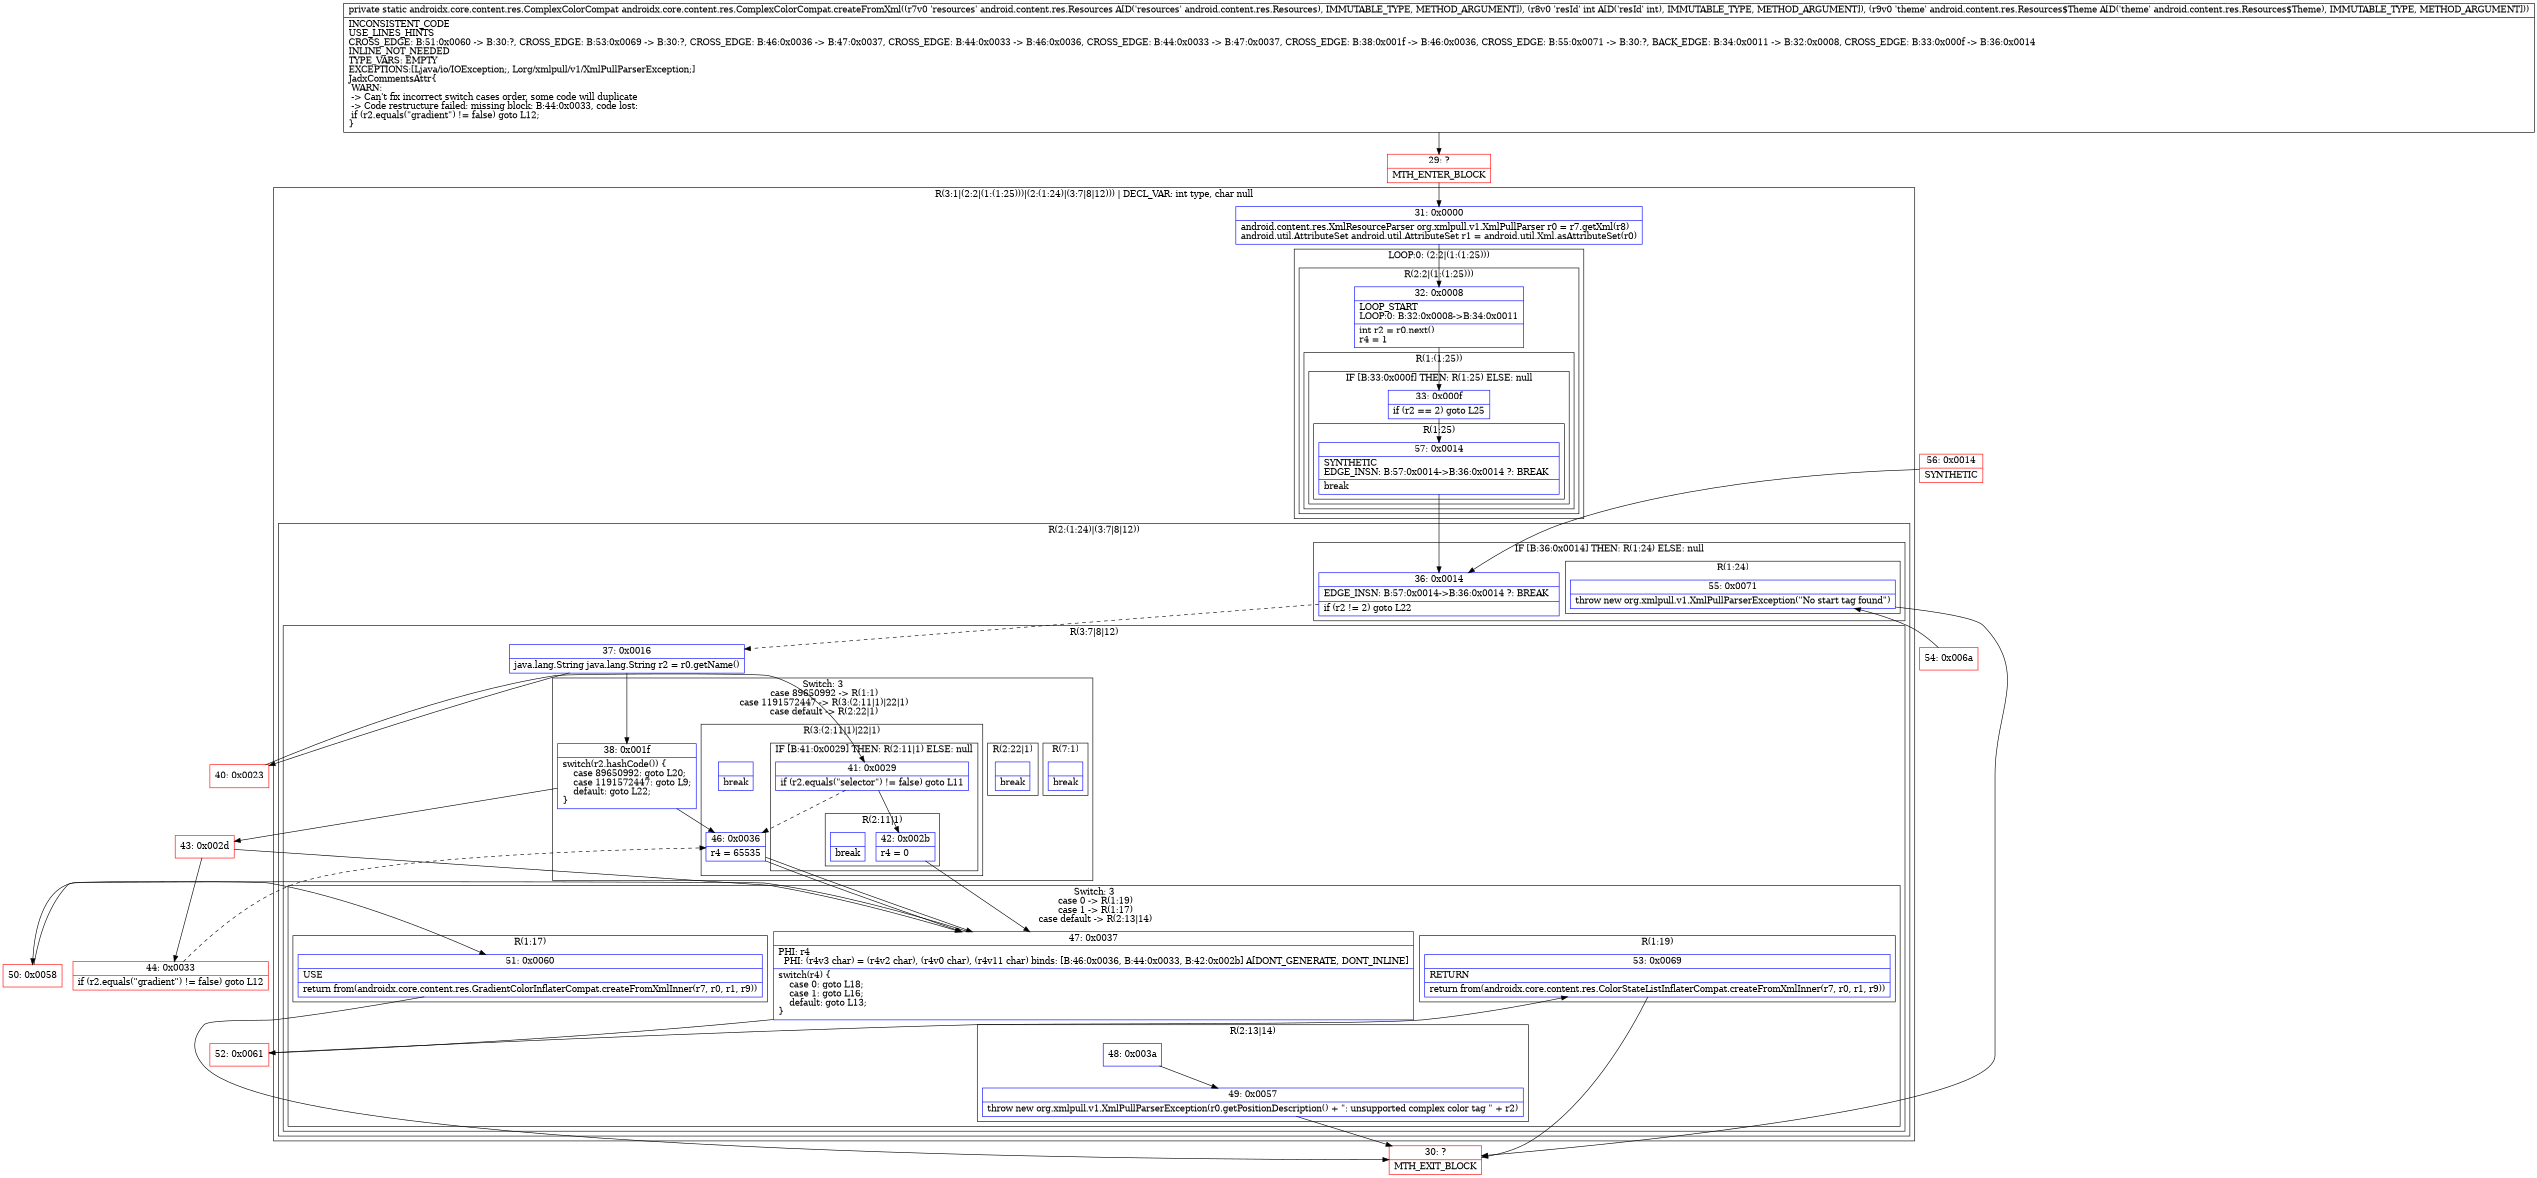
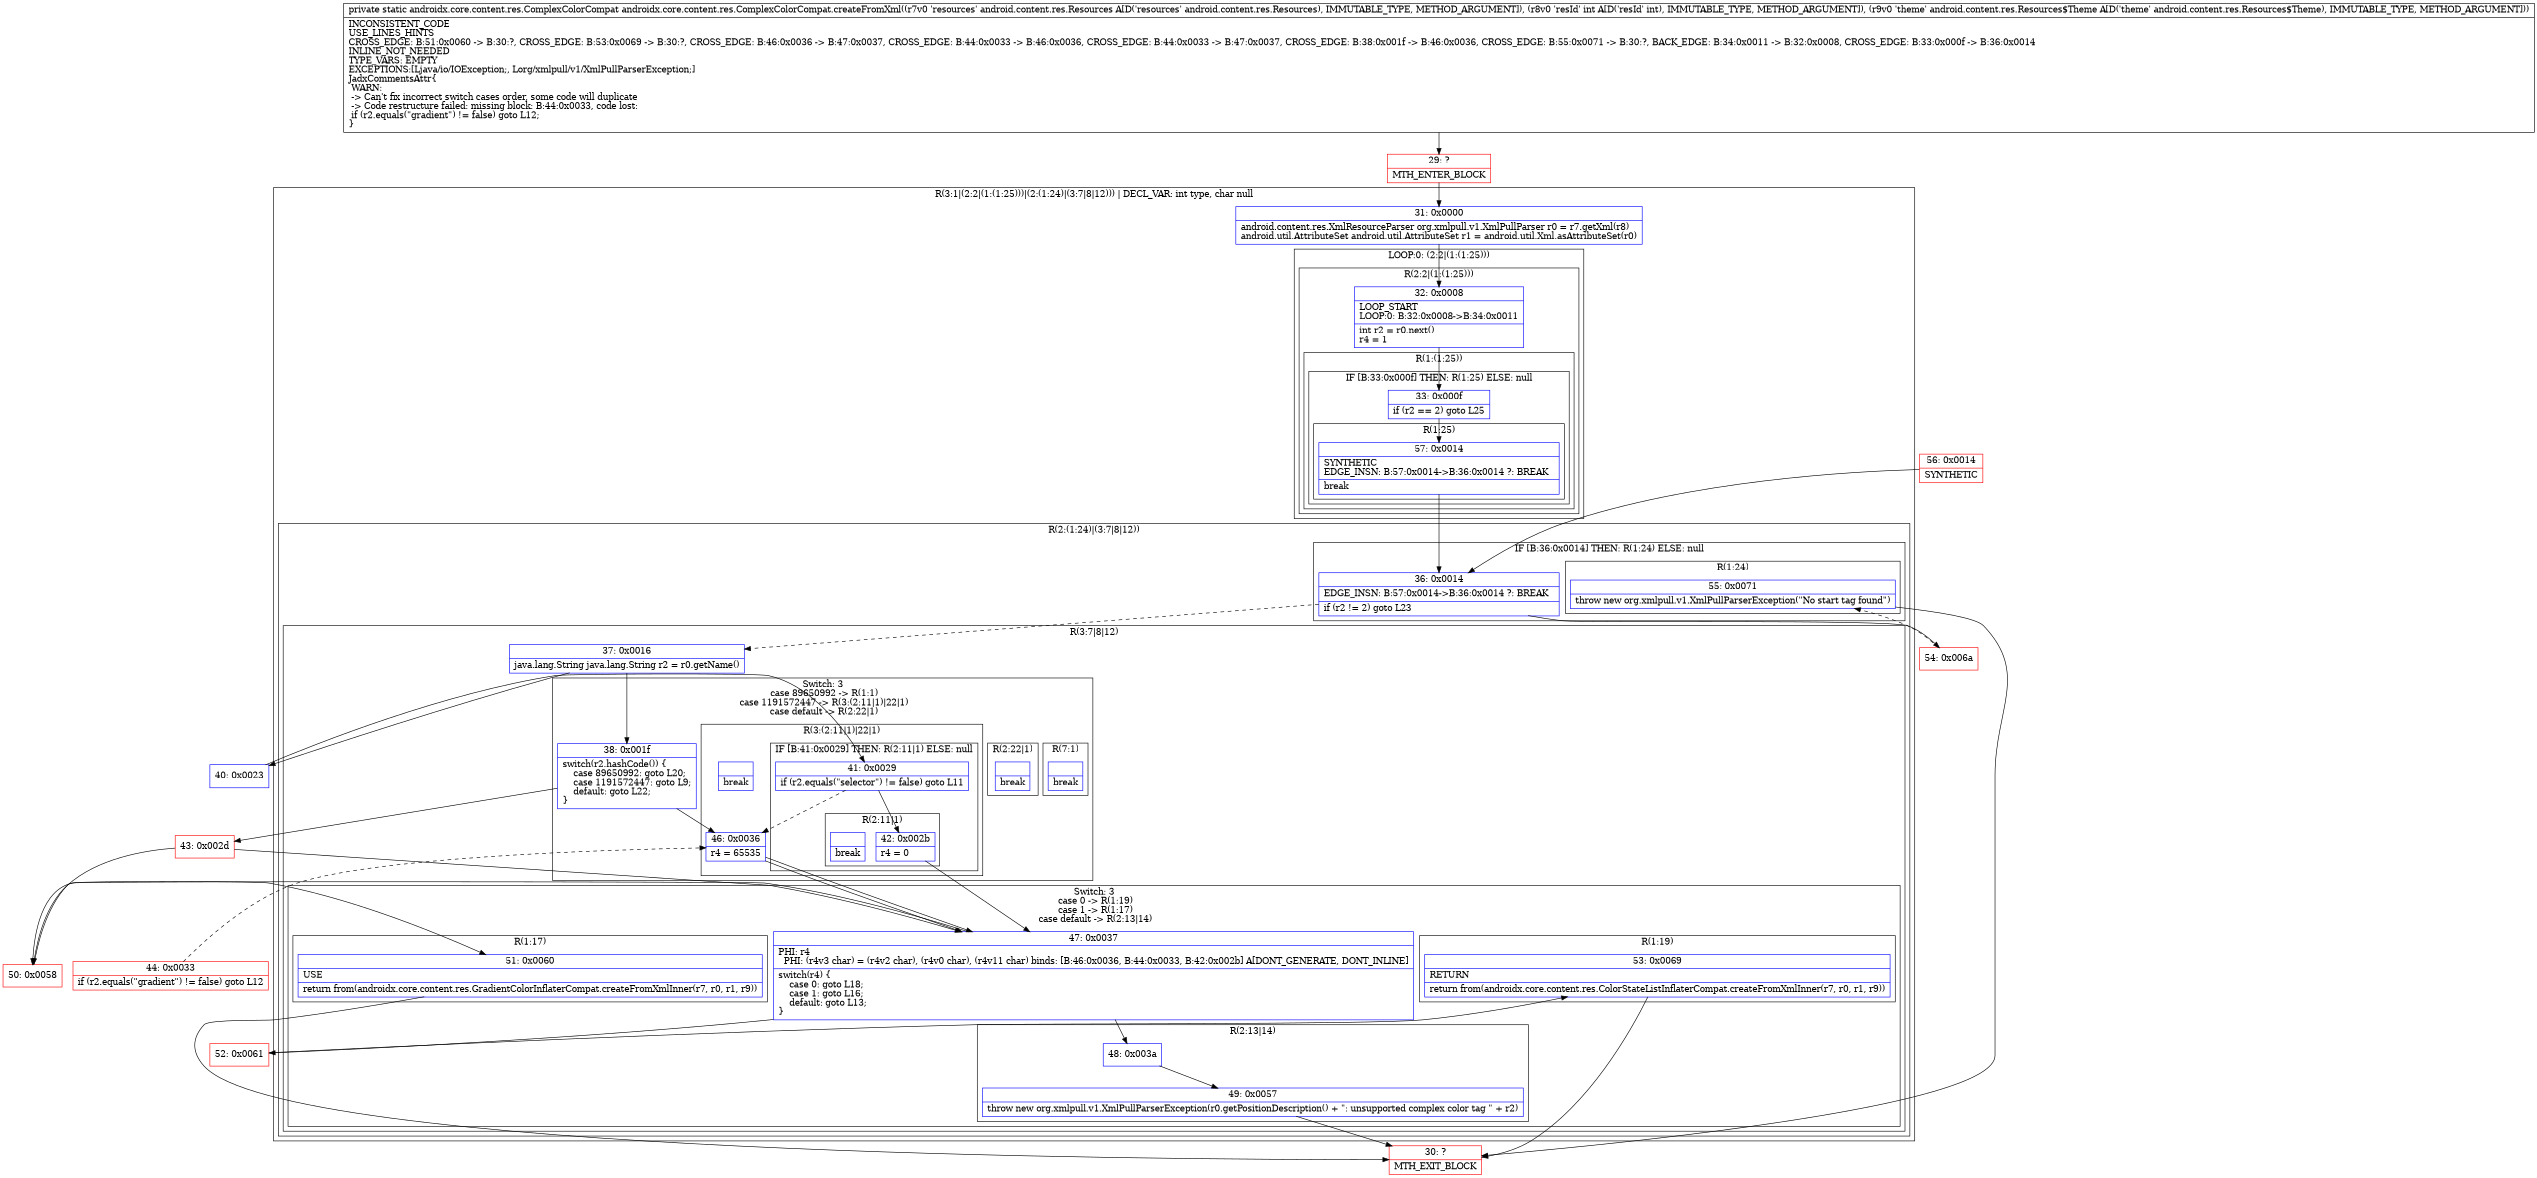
node "36: 0x0014": text "if (r2 != 2) goto L22" -> "if (r2 != 2) goto L23"
edge "36: 0x0014" -> "54: 0x006a": added
edge "54: 0x006a" -> "55: 0x0071": style solid -> dashed
node "40: 0x0023": color red -> blue
edge "43: 0x002d" -> "44: 0x0033": now "43: 0x002d" -> "50: 0x0058"
edge "47: 0x0037" -> "48: 0x003a": added
